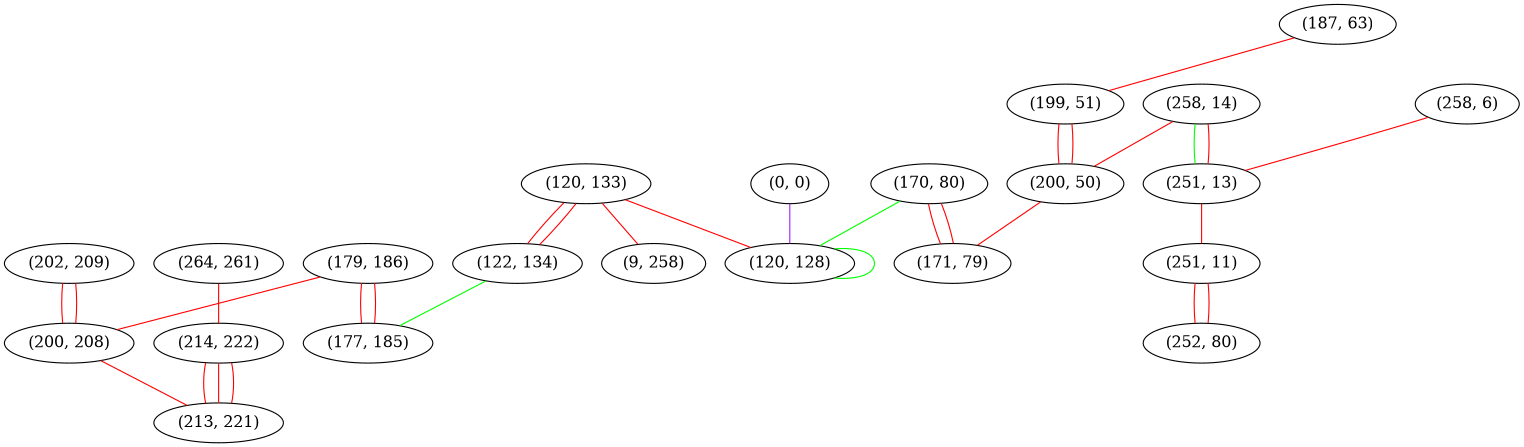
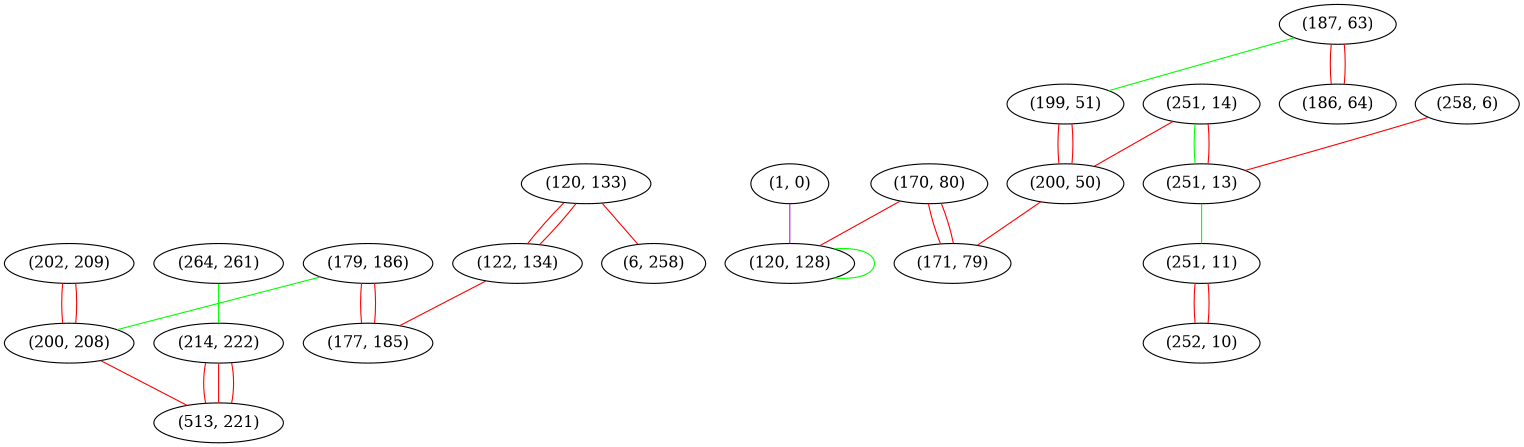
edge "(187, 63)" -- "(199, 51)": color red -> green
node "(258, 14)": label "(258, 14)" -> "(251, 14)"
node "(186, 64)": added
node "(0, 0)": label "(0, 0)" -> "(1, 0)"
edge "(170, 80)" -- "(120, 128)": color green -> red
edge "(120, 133)" -- "(120, 128)": removed
edge "(251, 13)" -- "(251, 11)": color red -> green
node "(9, 258)": label "(9, 258)" -> "(6, 258)"
edge "(179, 186)" -- "(200, 208)": color red -> green
edge "(122, 134)" -- "(177, 185)": color green -> red
edge "(264, 261)" -- "(214, 222)": color red -> green
node "(252, 80)": label "(252, 80)" -> "(252, 10)"
node "(213, 221)": label "(213, 221)" -> "(513, 221)"
